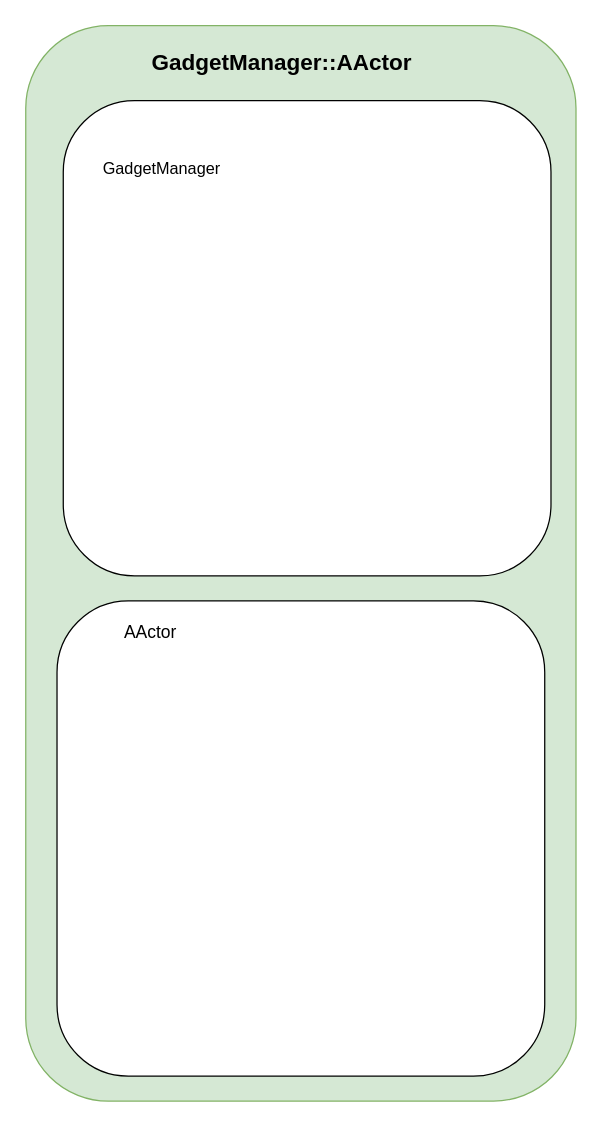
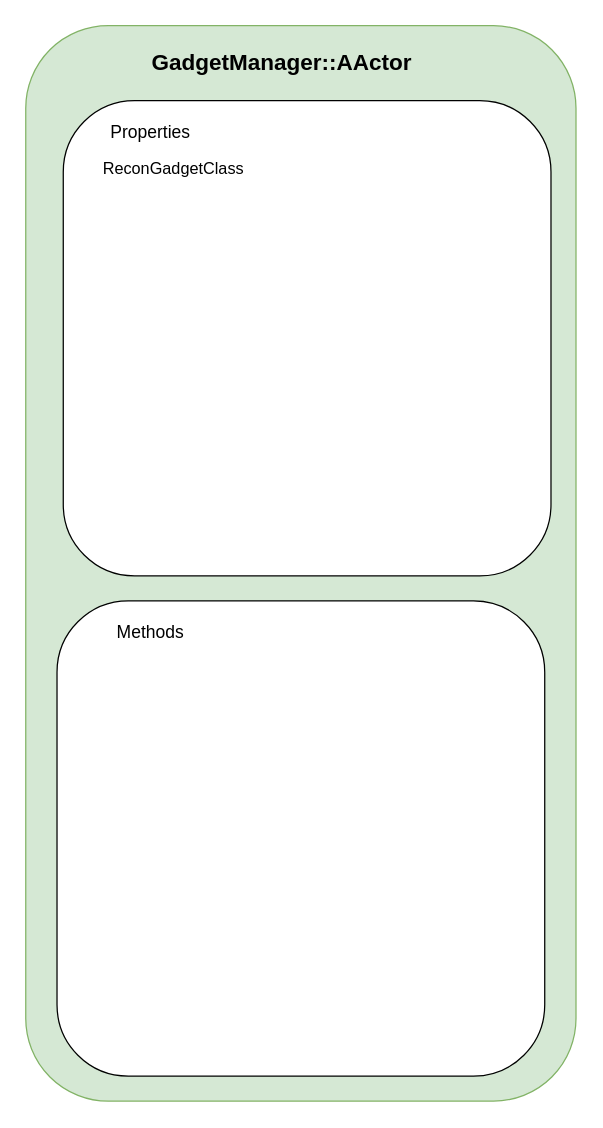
node "Properties": added
node "GadgetManager": label "GadgetManager" -> "ReconGadgetClass"
node "AActor": label "AActor" -> "Methods"
